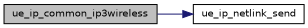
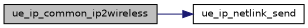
node "ue_ip_common_ip3wireless": label "ue_ip_common_ip3wireless" -> "ue_ip_common_ip2wireless"
